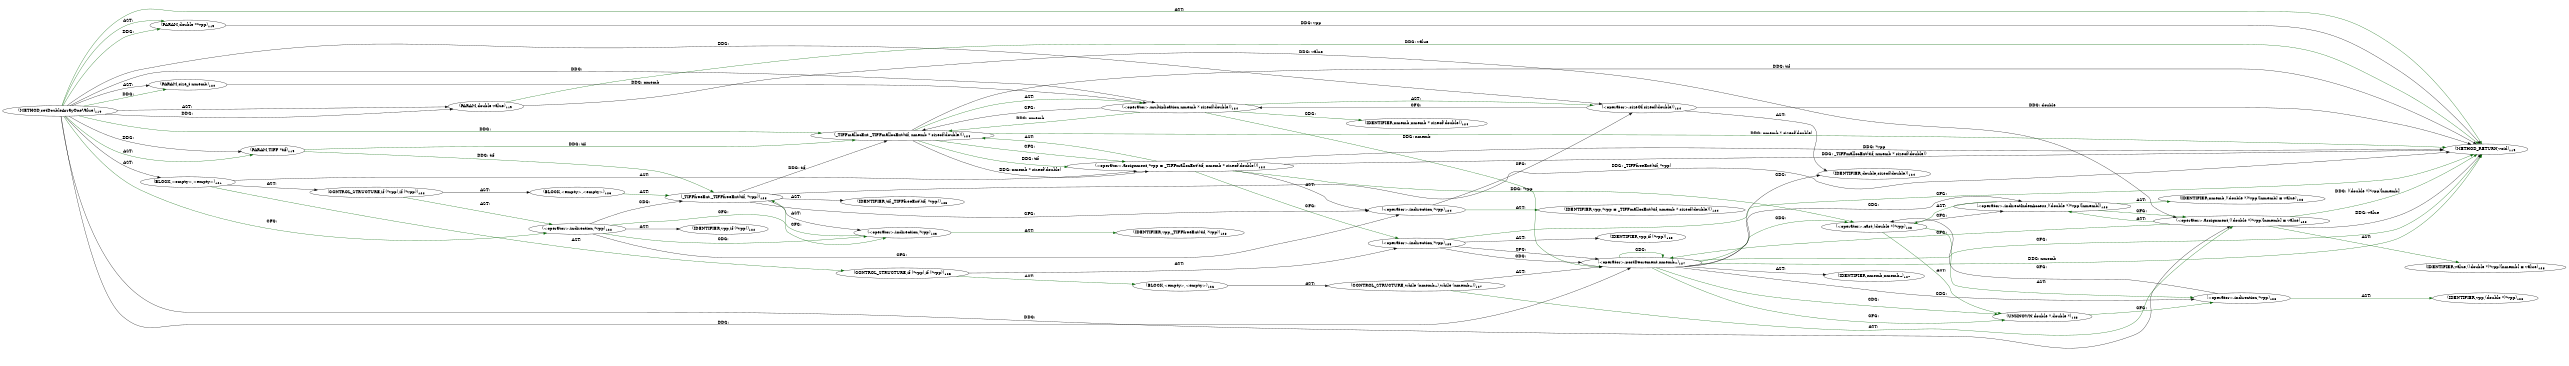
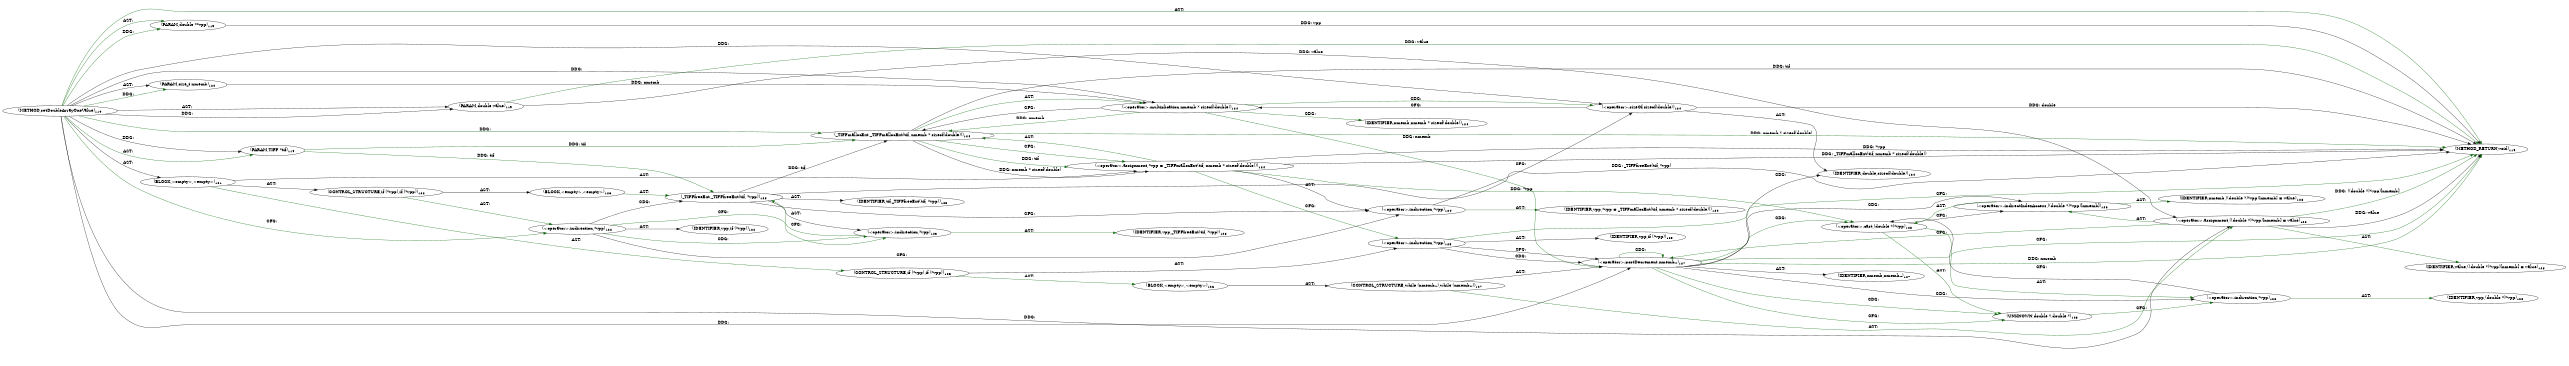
edge "(<operator>.multiplication,nmemb * sizeof(double))" -> "(<operator>.sizeOf,sizeof(double))": label "AST: " -> "CDG: "
edge "(<operator>.indirectIndexAccess,((double *)*vpp)[nmemb])" -> "(<operator>.assignment,((double *)*vpp)[nmemb] = value)": removed, label "CFG:"
